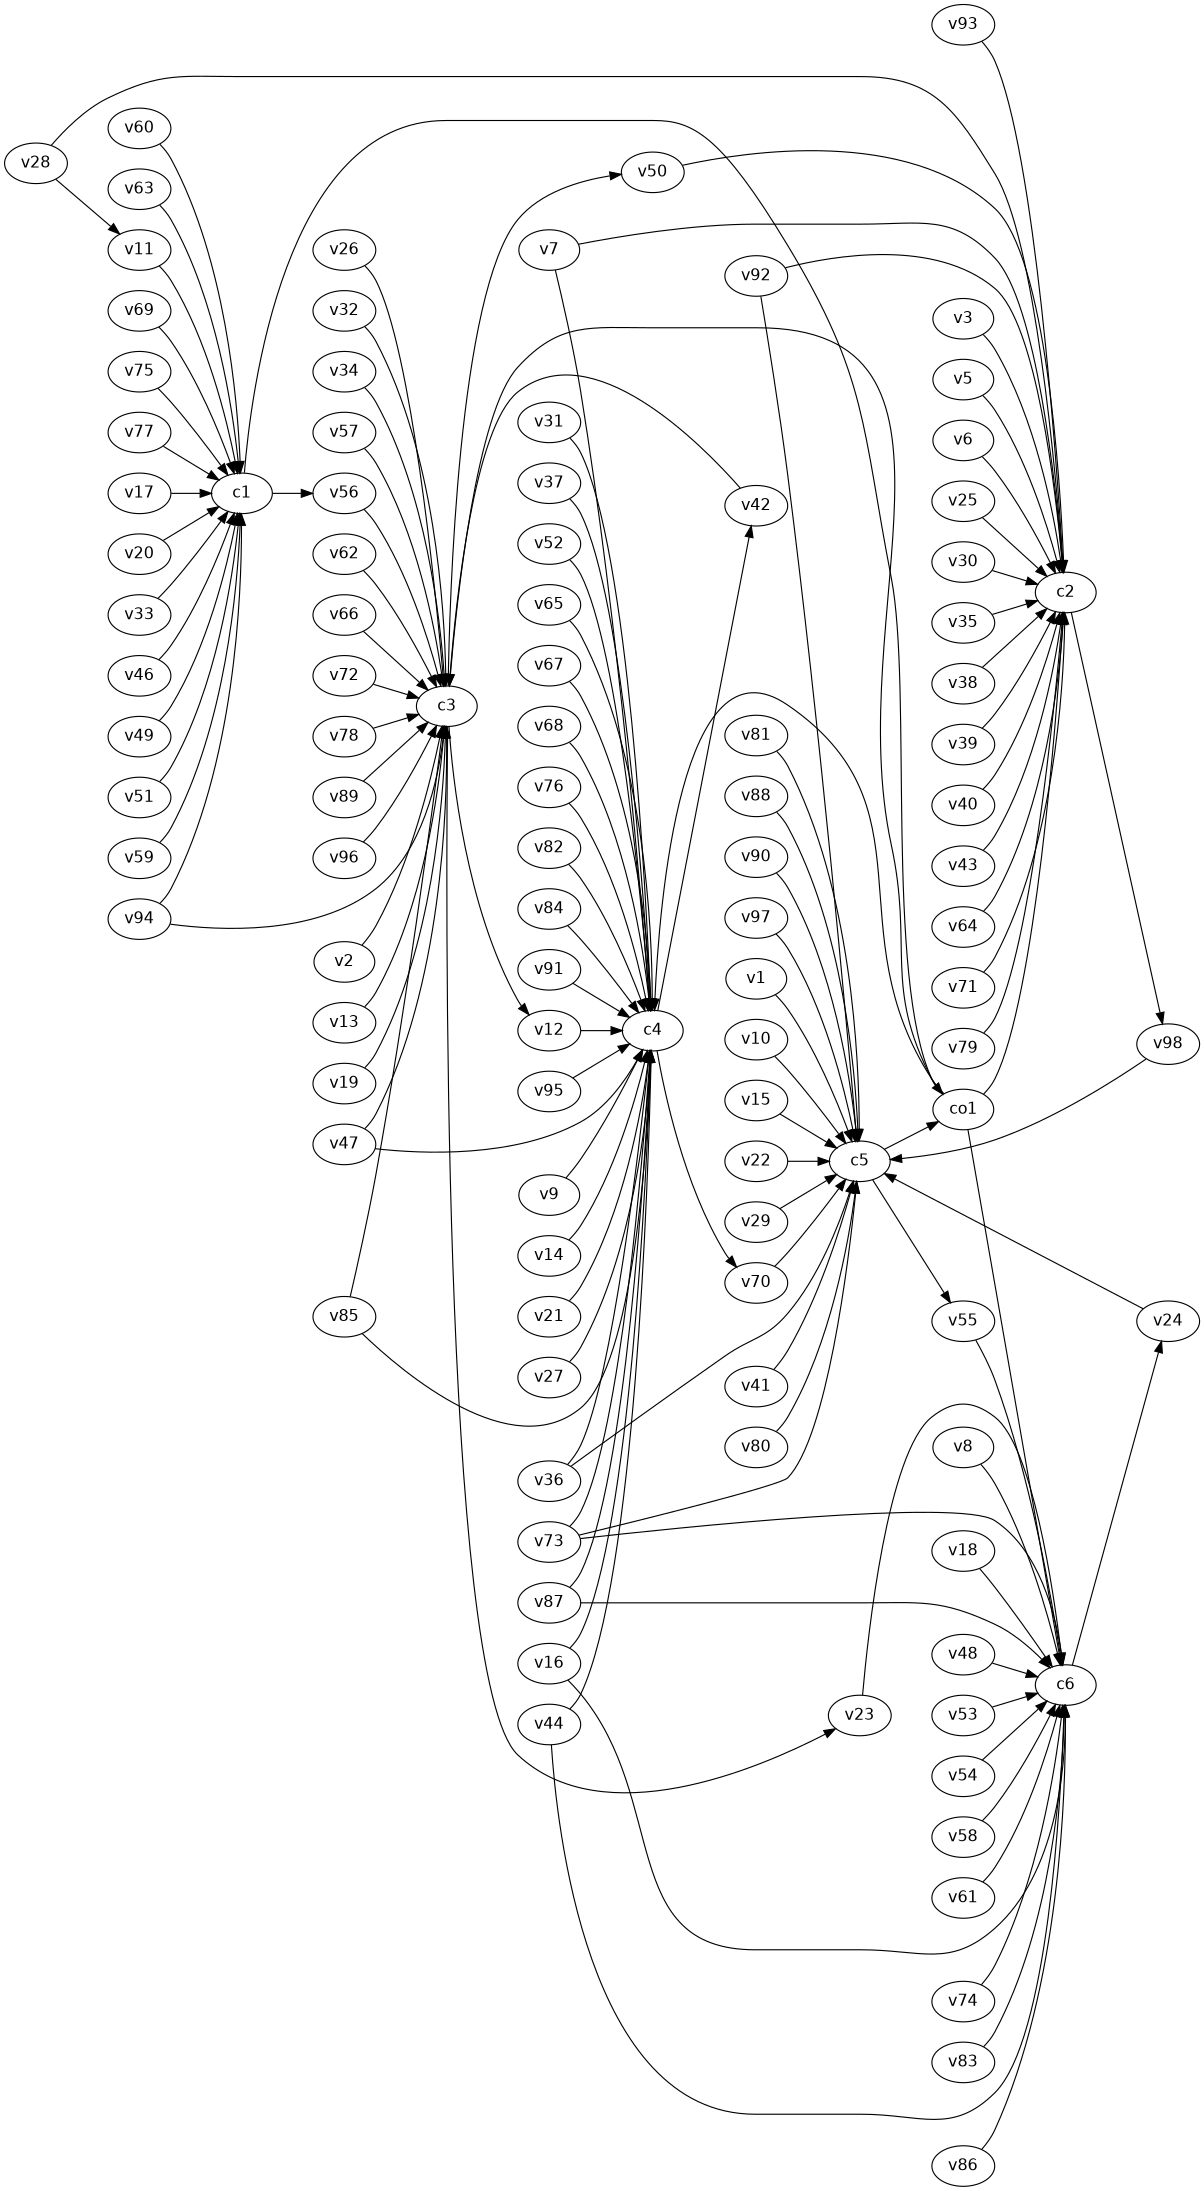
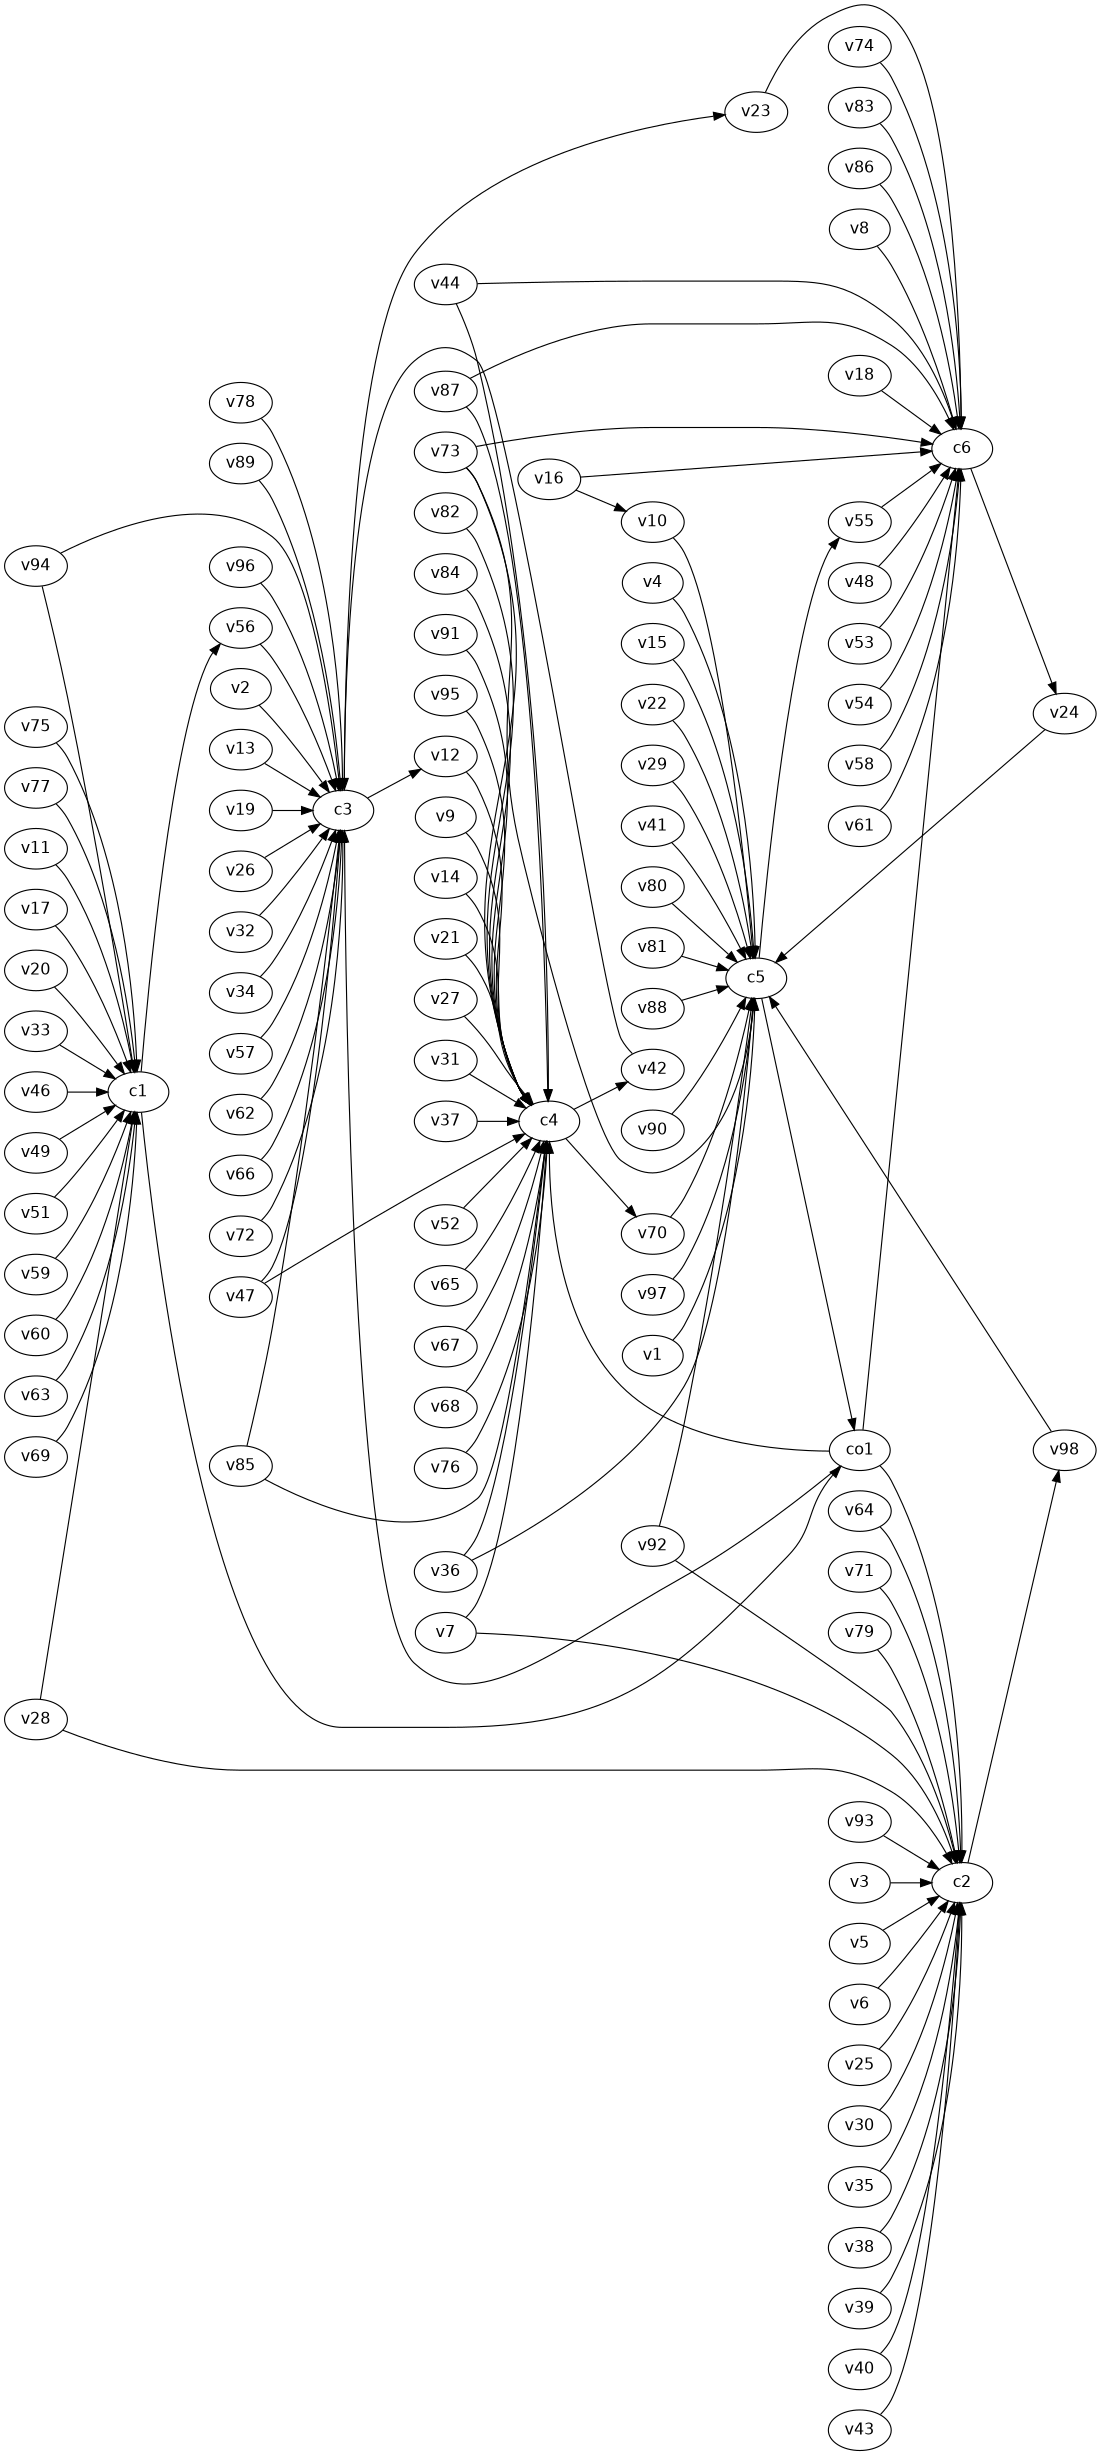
node "v50": removed
edge "v28" -> "v11": now "v28" -> "c1"
node "v4": added
edge "v16" -> "c4": now "v16" -> "v10"
